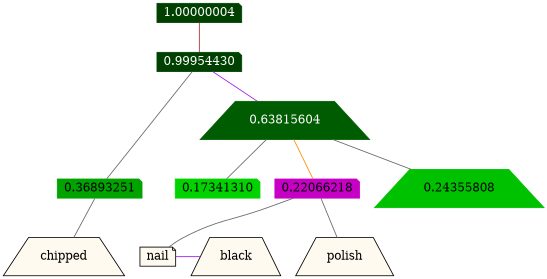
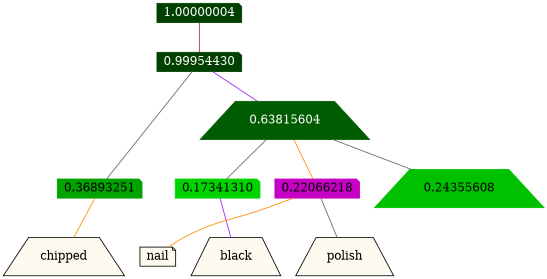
node "0.24355808": label "0.24355808" -> "0.24355608"
edge "0.36893251" -- "chipped": color gray40 -> darkorange
edge "0.22066218" -- "nail": color gray40 -> darkorange
edge "nail" -- "black": now "0.17341310" -- "black"
